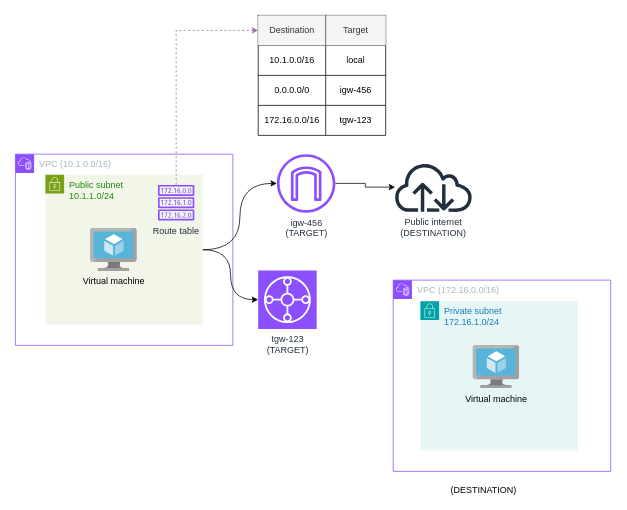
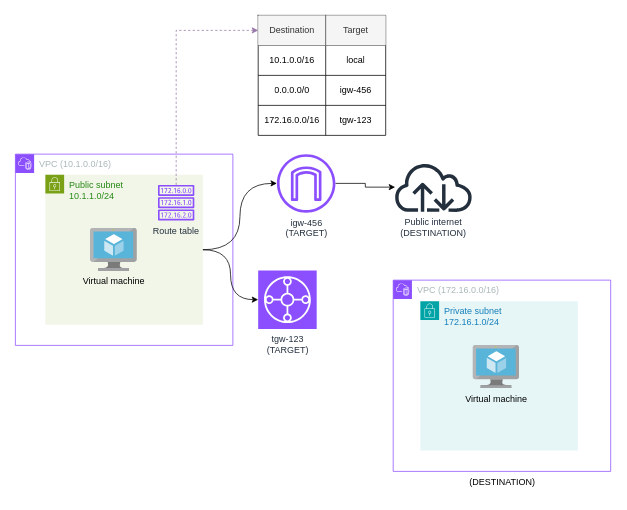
node "(DESTINATION)": moved (483, 490) -> (502, 483)
